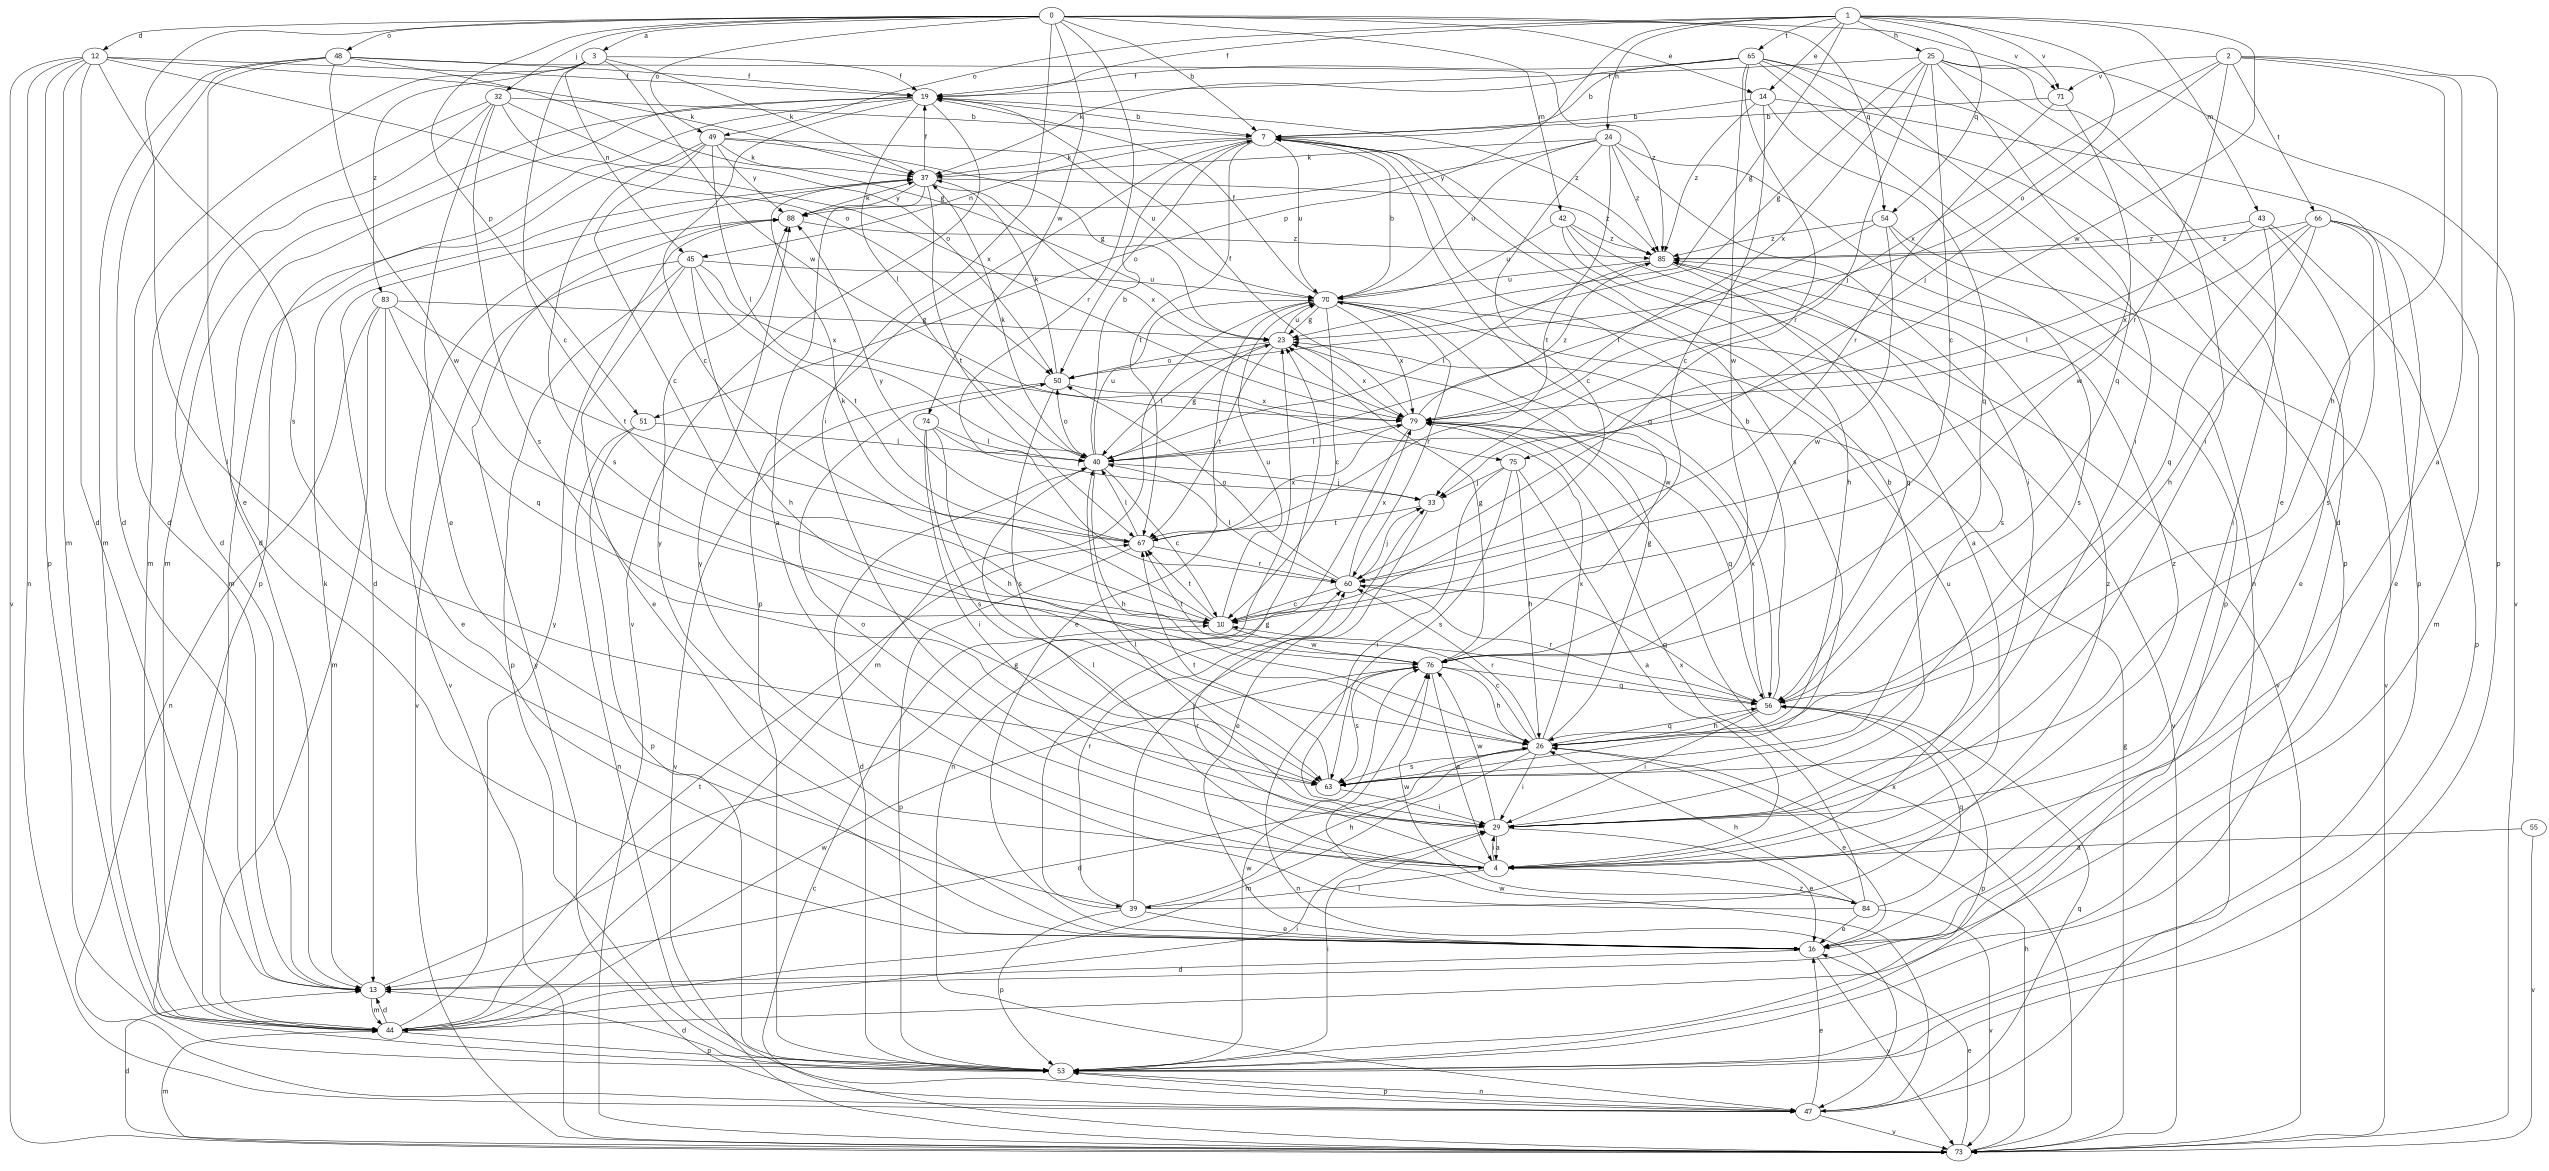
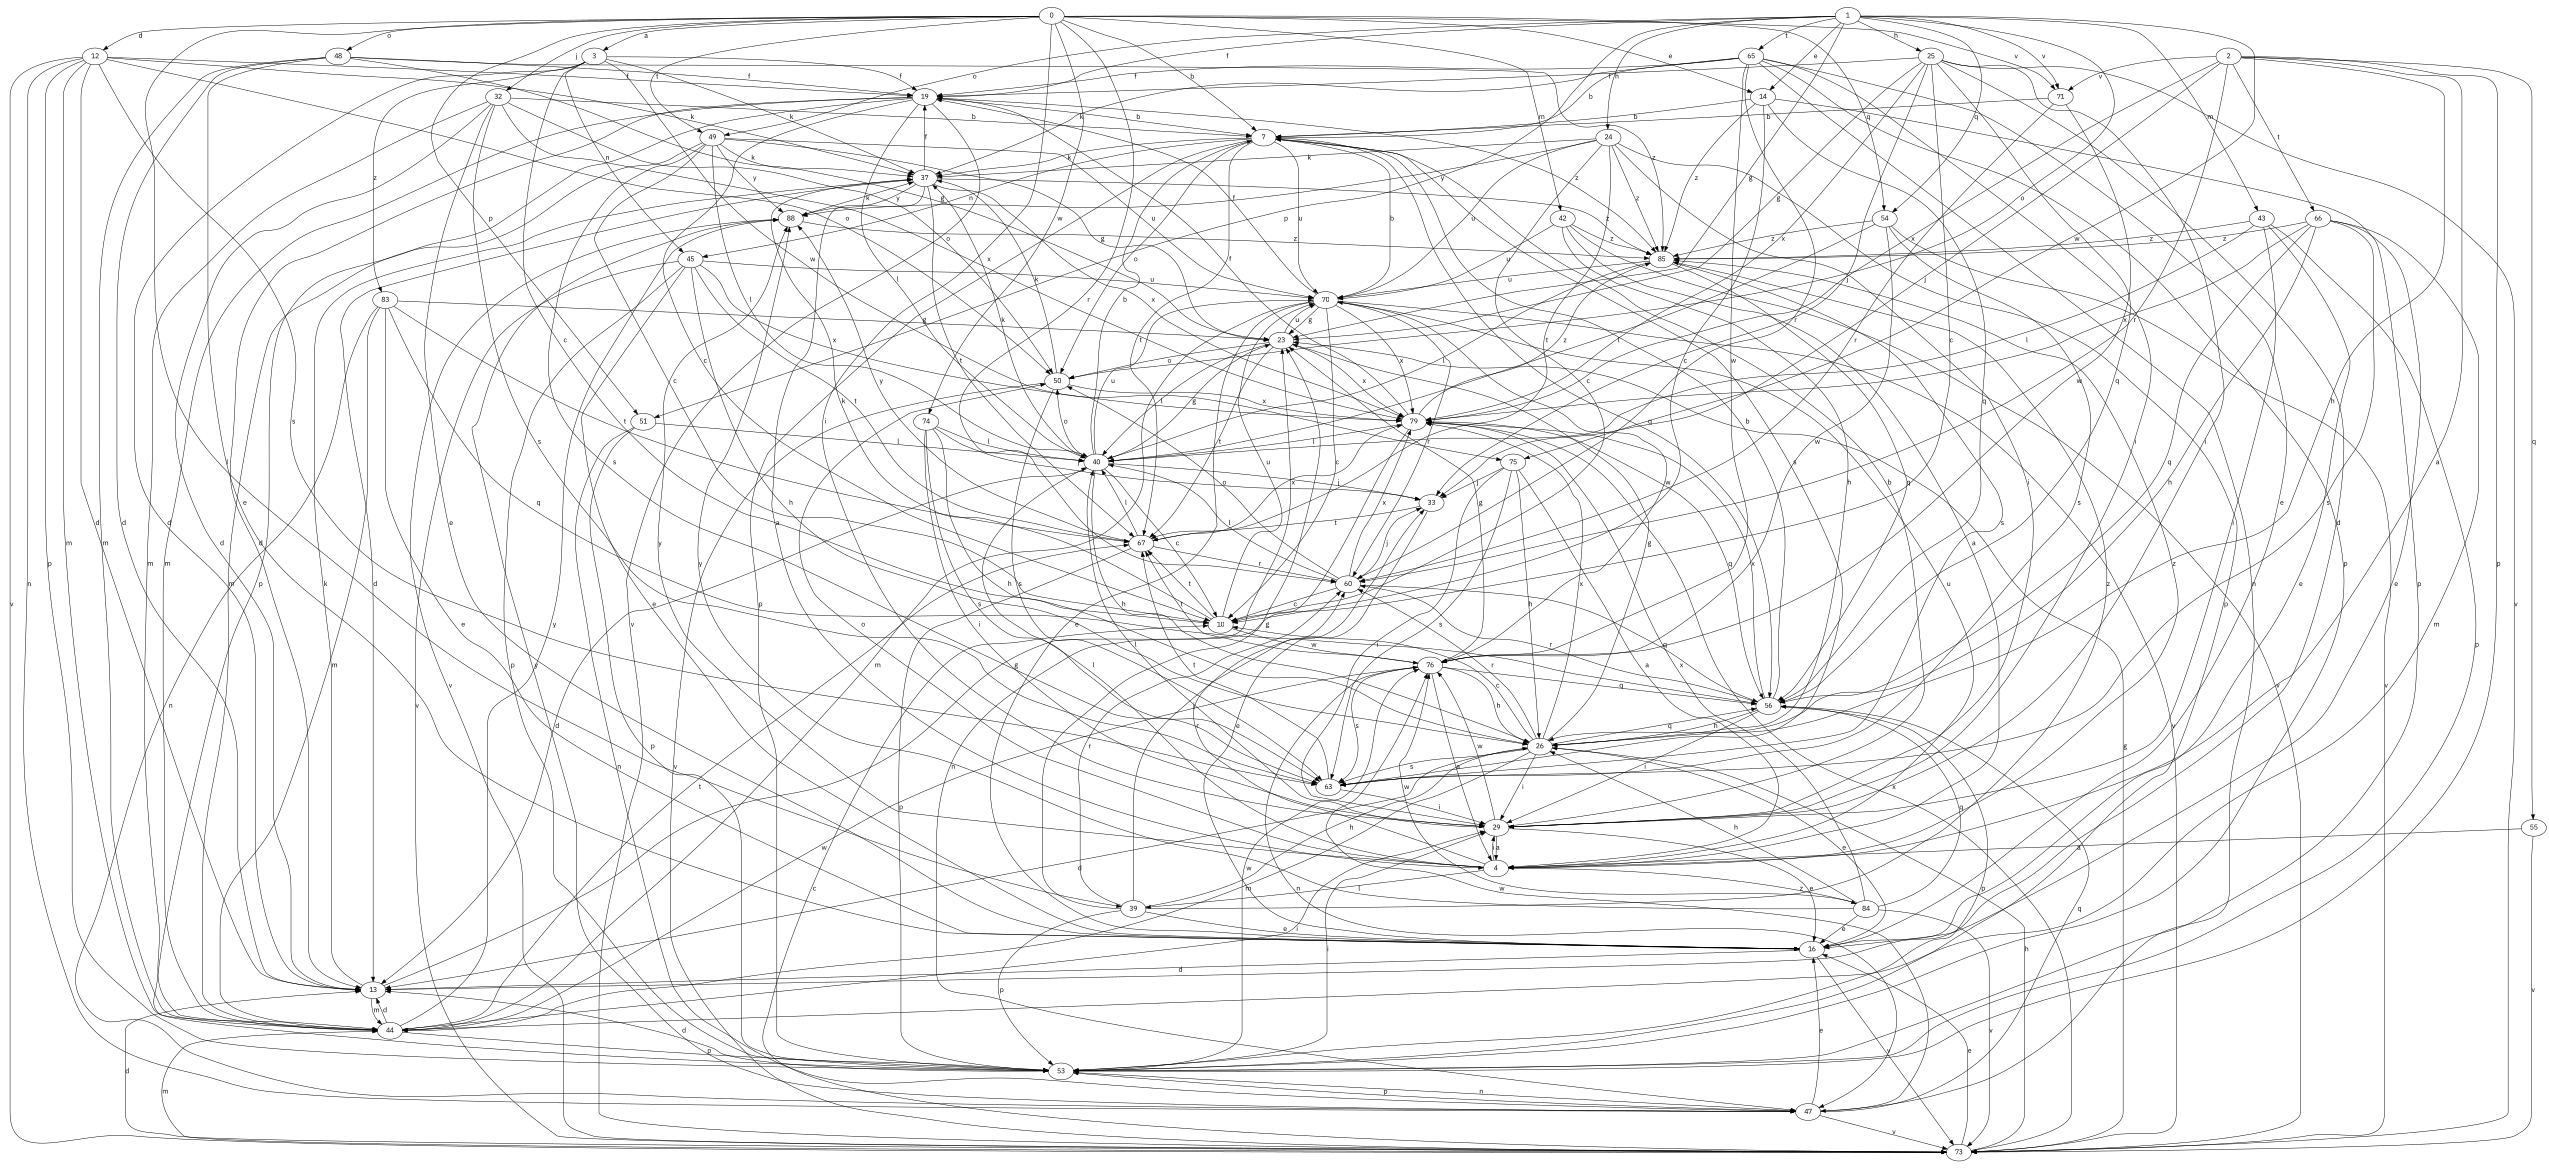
edge "0" -> "49": label "o" -> "t"
edge "2" -> "55": added, label "q"
edge "48" -> "76": removed, label "w"
edge "40" -> "53": now "40" -> "13"
